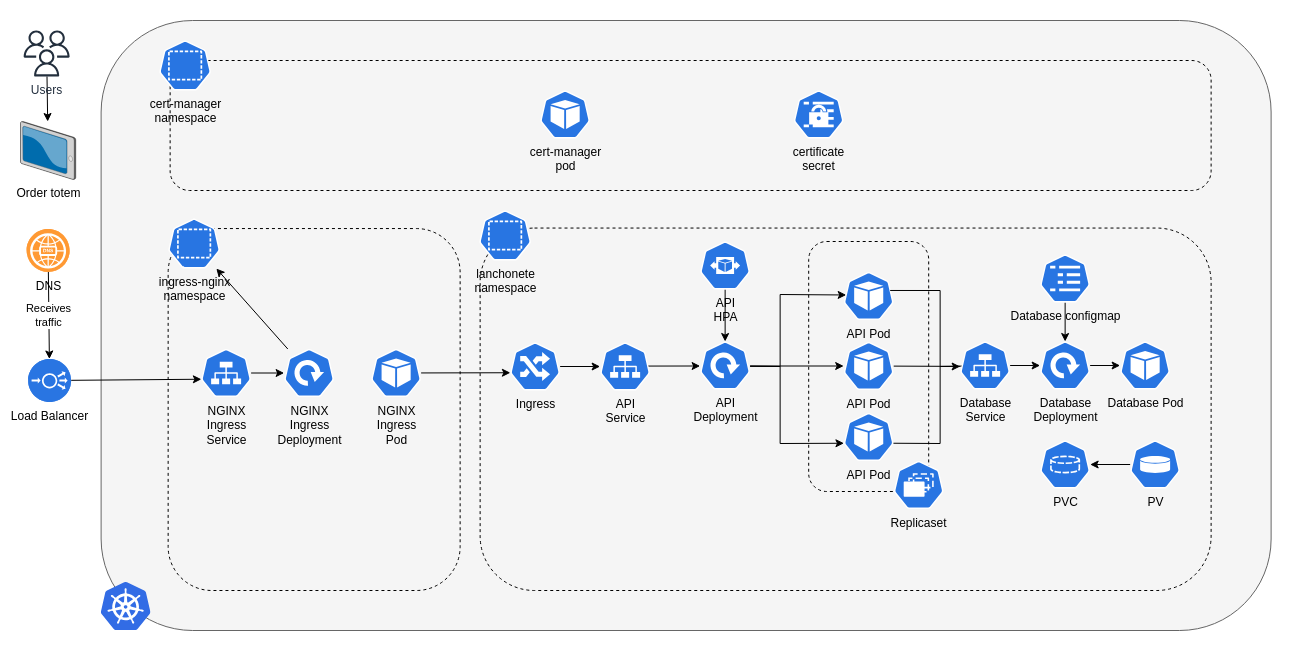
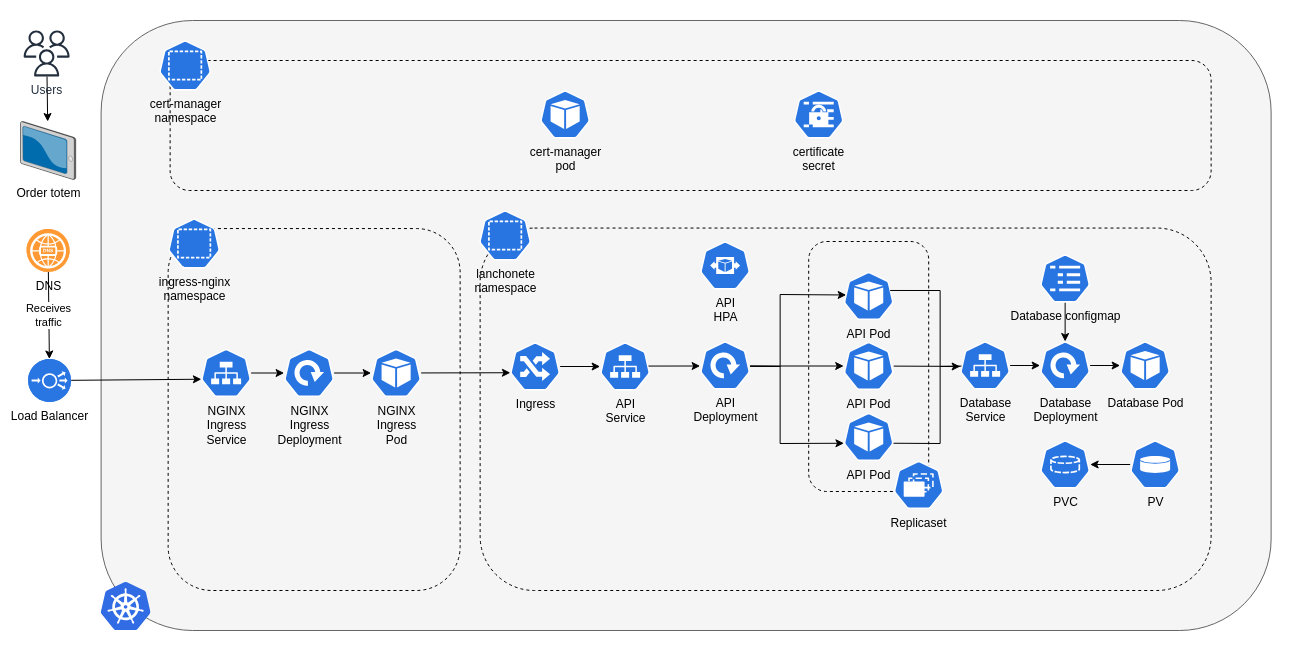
edge "NGINX Ingress Deployment" -> "ingress-nginx namespace": now "NGINX Ingress Deployment" -> "NGINX Ingress Pod"
edge "API HPA" -> "API Deployment": removed
